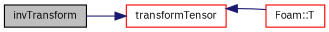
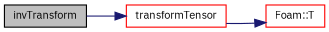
edge "Foam::T" -> "transformTensor": reversed
